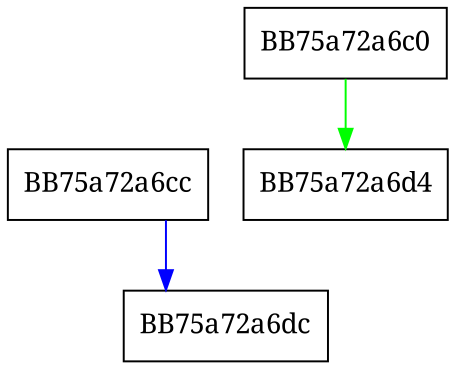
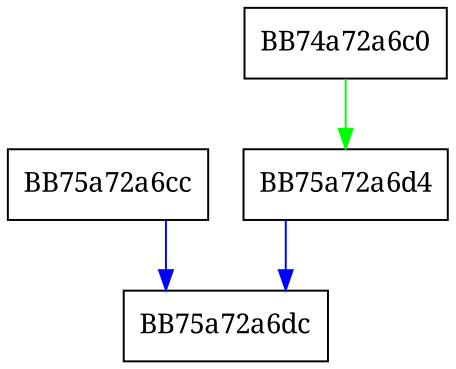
node "BB75a72a6c0": label "BB75a72a6c0" -> "BB74a72a6c0"
edge "BB75a72a6d4" -> "BB75a72a6dc": added
